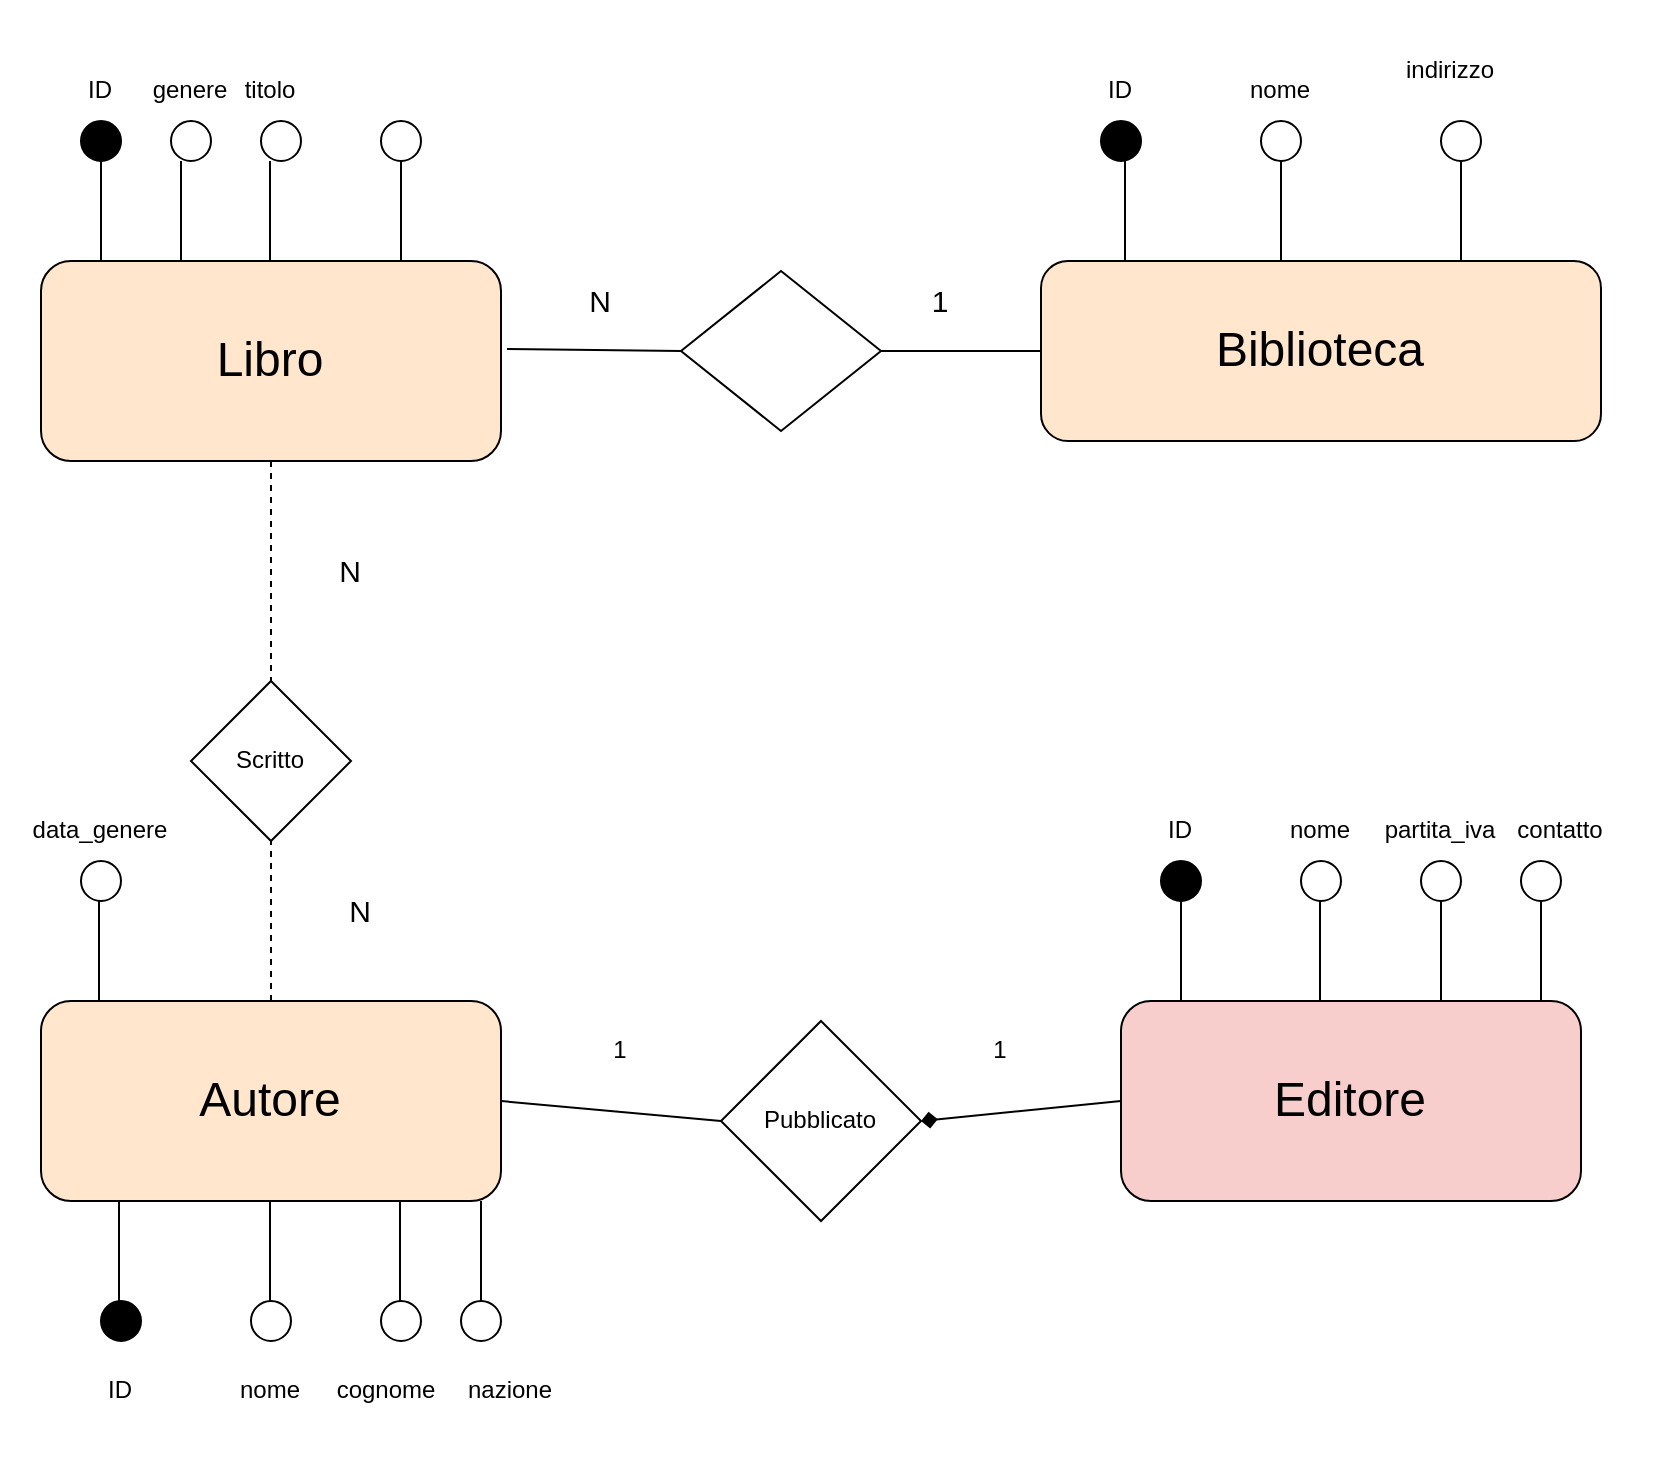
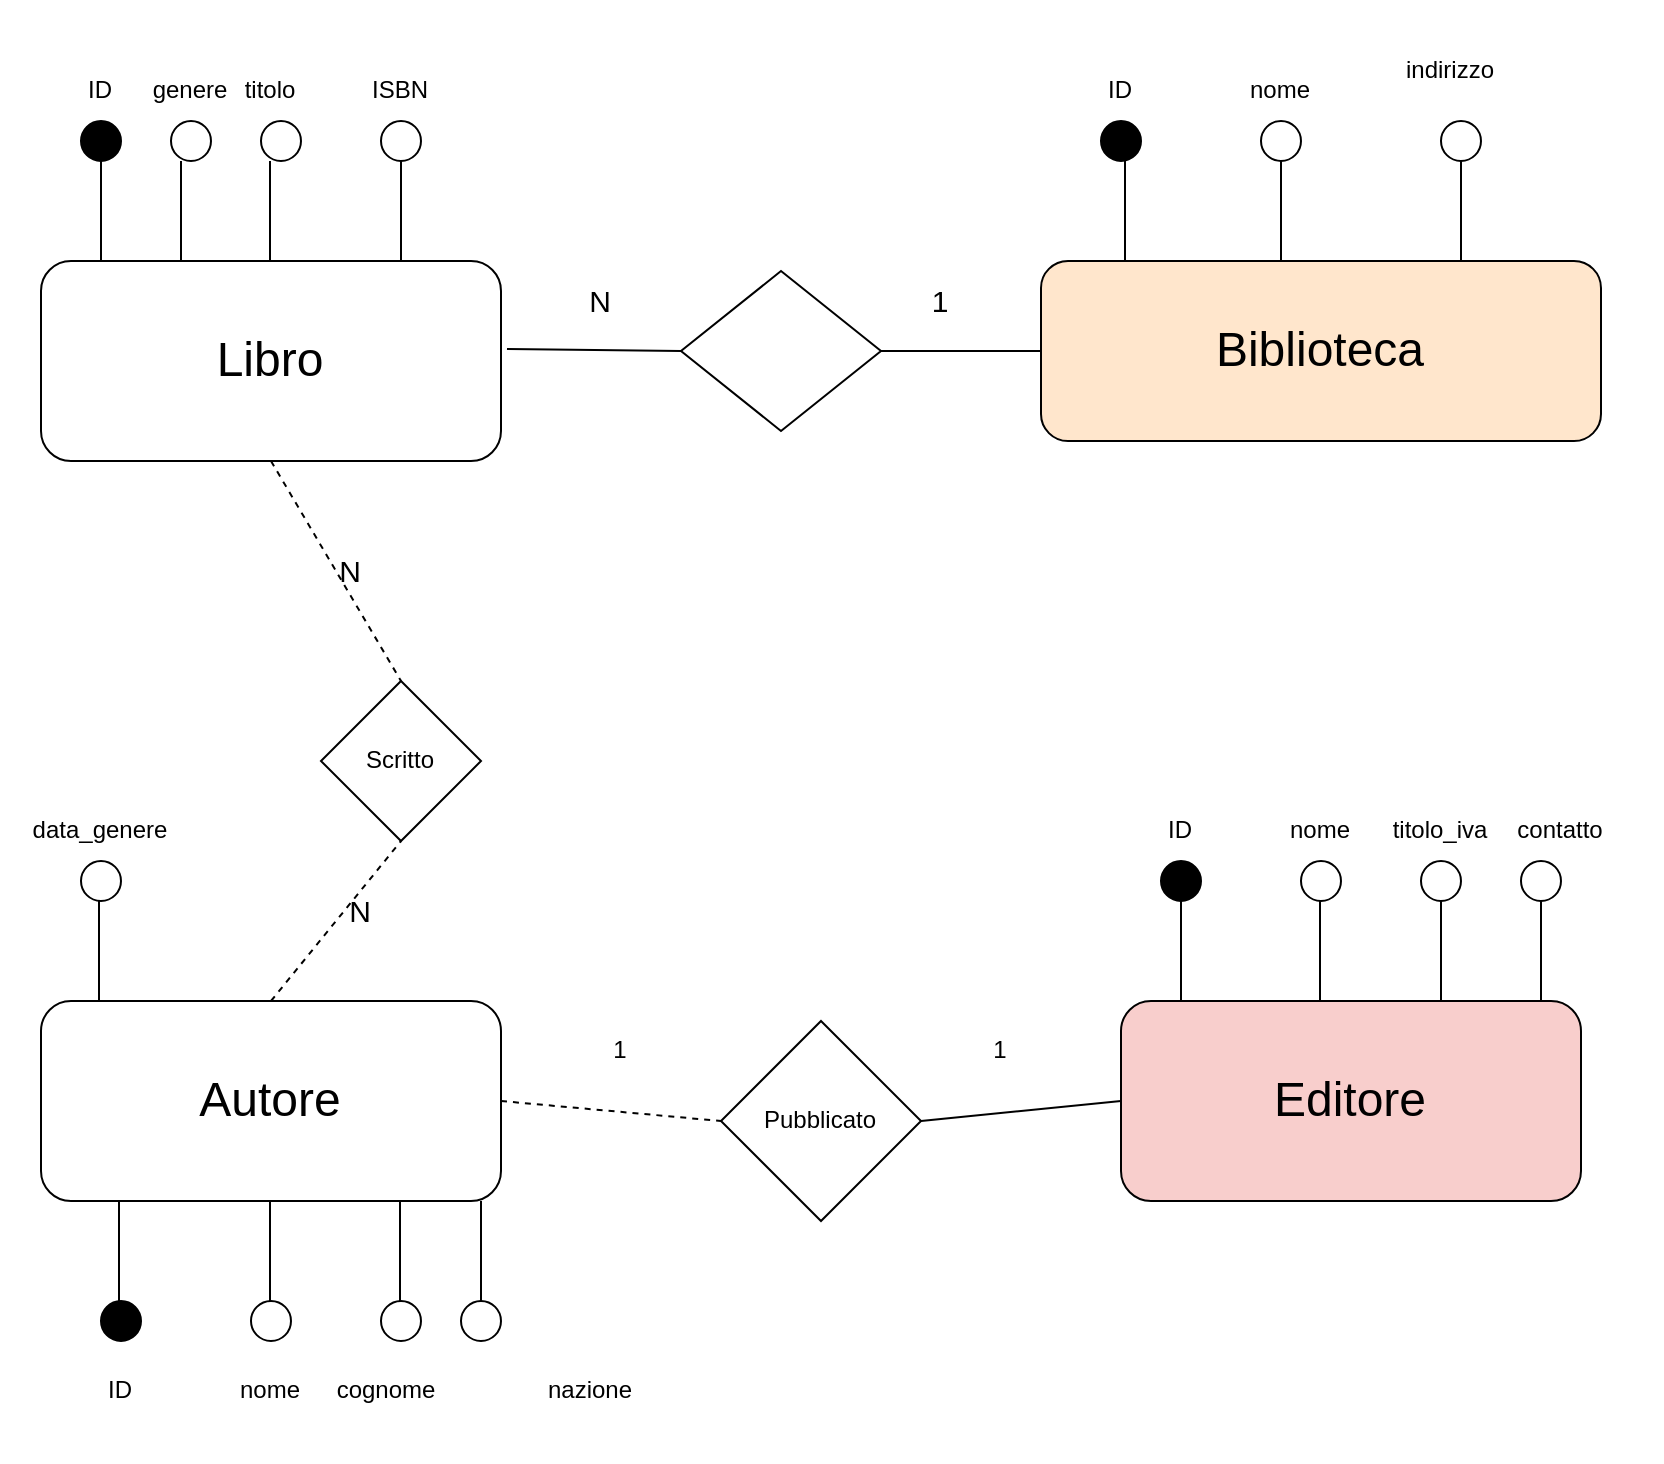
node "ISBN": added
node "Libro": fillcolor #ffe6cc -> #ffffff
node "Scritto": moved (271, 761) -> (401, 761)
node "partita_iva": label "partita_iva" -> "titolo_iva"
node "Autore": fillcolor #ffe6cc -> #ffffff
edge "Autore" -- "Pubblicato": style solid -> dashed
edge "Editore" -> "Pubblicato": arrowhead diamond -> none
node "nazione": moved (511, 1391) -> (591, 1391)
